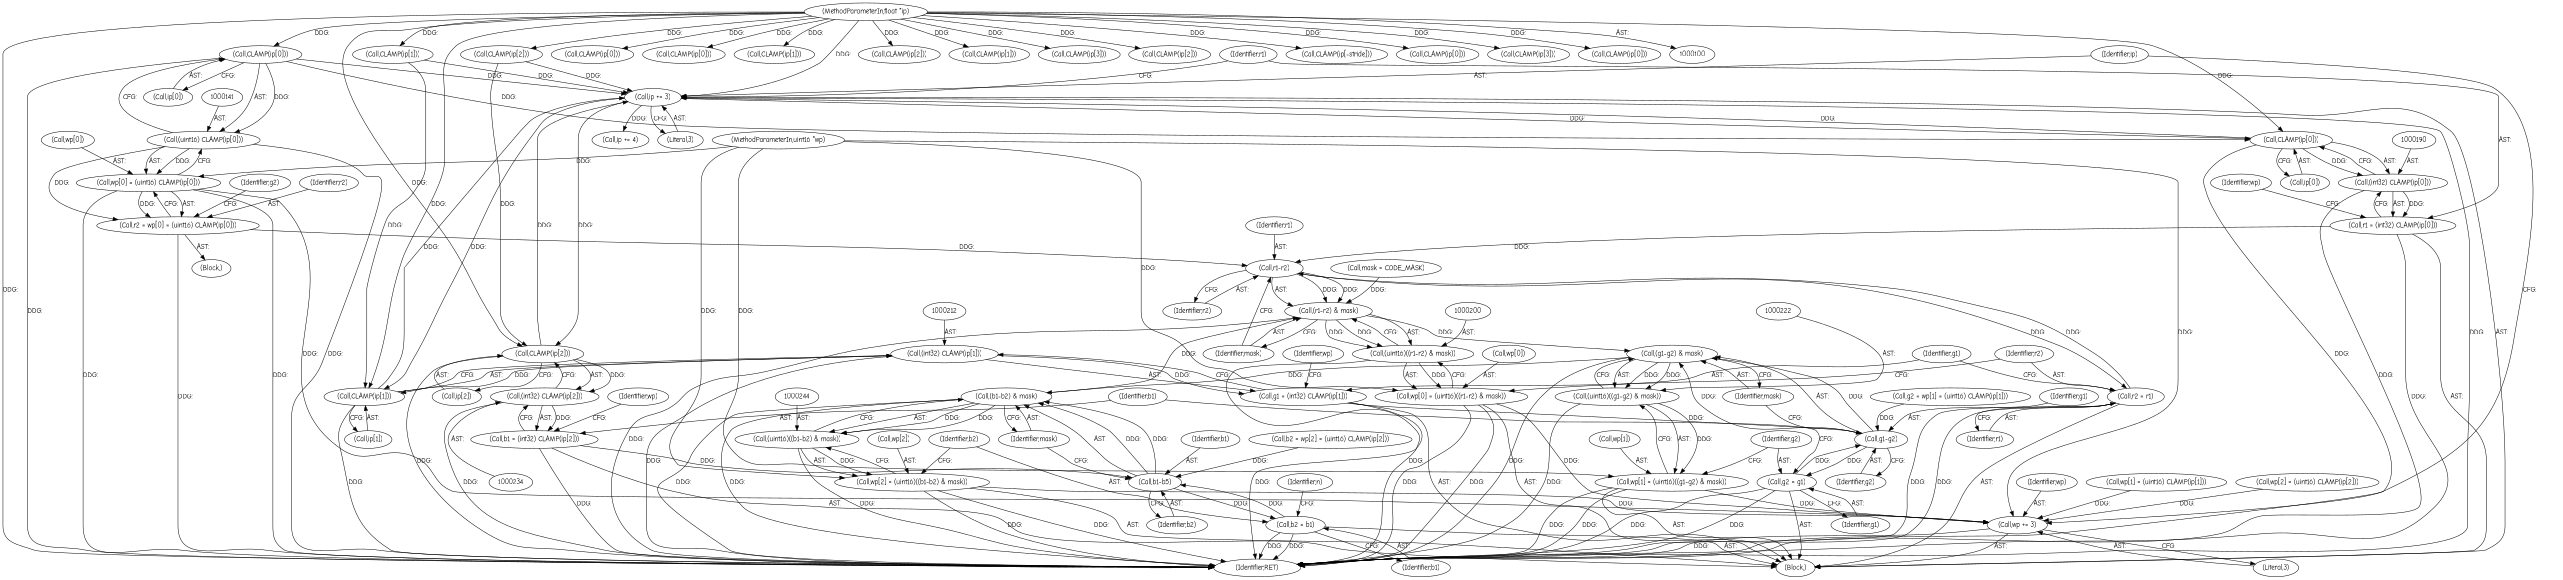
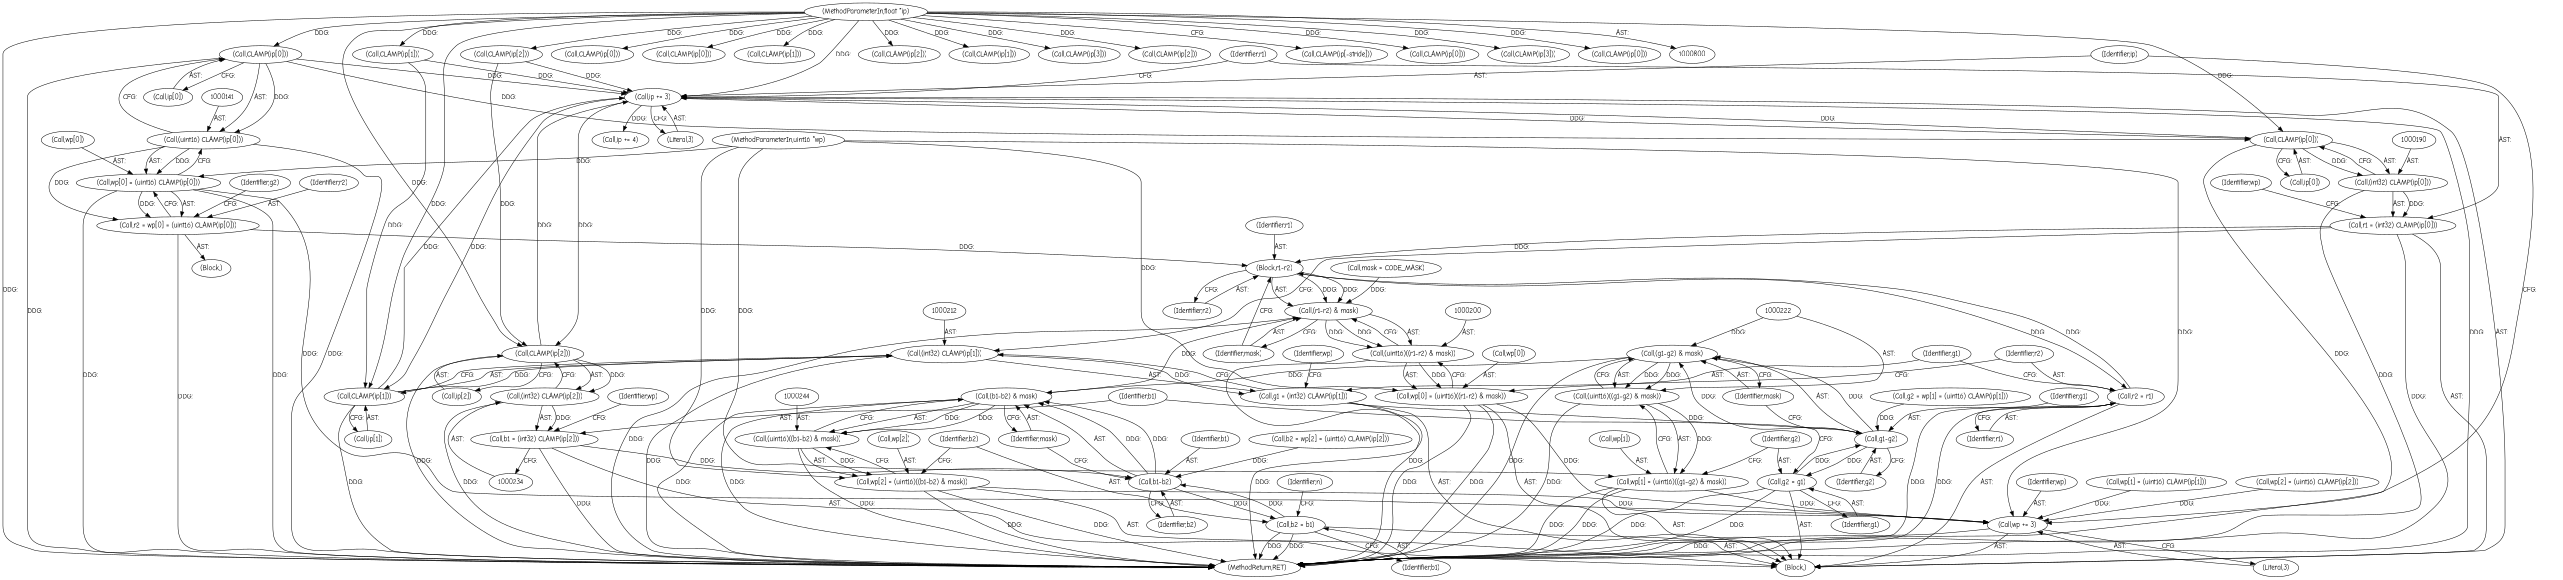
edge "(MethodParameterIn,float *ip)" -> "(Call,CLAMP(ip[-stride]))": label "DDG: " -> "CFG: "
node "1000100": label "1000100" -> "1000800"
edge "(Call,r1 = (int32) CLAMP(ip[0]))" -> "(Call,(int32) CLAMP(ip[0]))": now "(Call,r1 = (int32) CLAMP(ip[0]))" -> "(Call,(int32) CLAMP(ip[1]))"
node "(Call,r1-r2)": label "(Call,r1-r2)" -> "(Block,r1-r2)"
edge "(Call,(r1-r2) & mask)" -> "(Call,(g1-g2) & mask)": now "1000222" -> "(Call,(g1-g2) & mask)"
edge "(Call,b1 = (int32) CLAMP(ip[2]))" -> "(Call,(int32) CLAMP(ip[2]))": now "(Call,b1 = (int32) CLAMP(ip[2]))" -> "1000234"
node "(Call,b1-b5)": label "(Call,b1-b5)" -> "(Call,b1-b2)"
node "(Identifier,RET)": label "(Identifier,RET)" -> "(MethodReturn,RET)"
